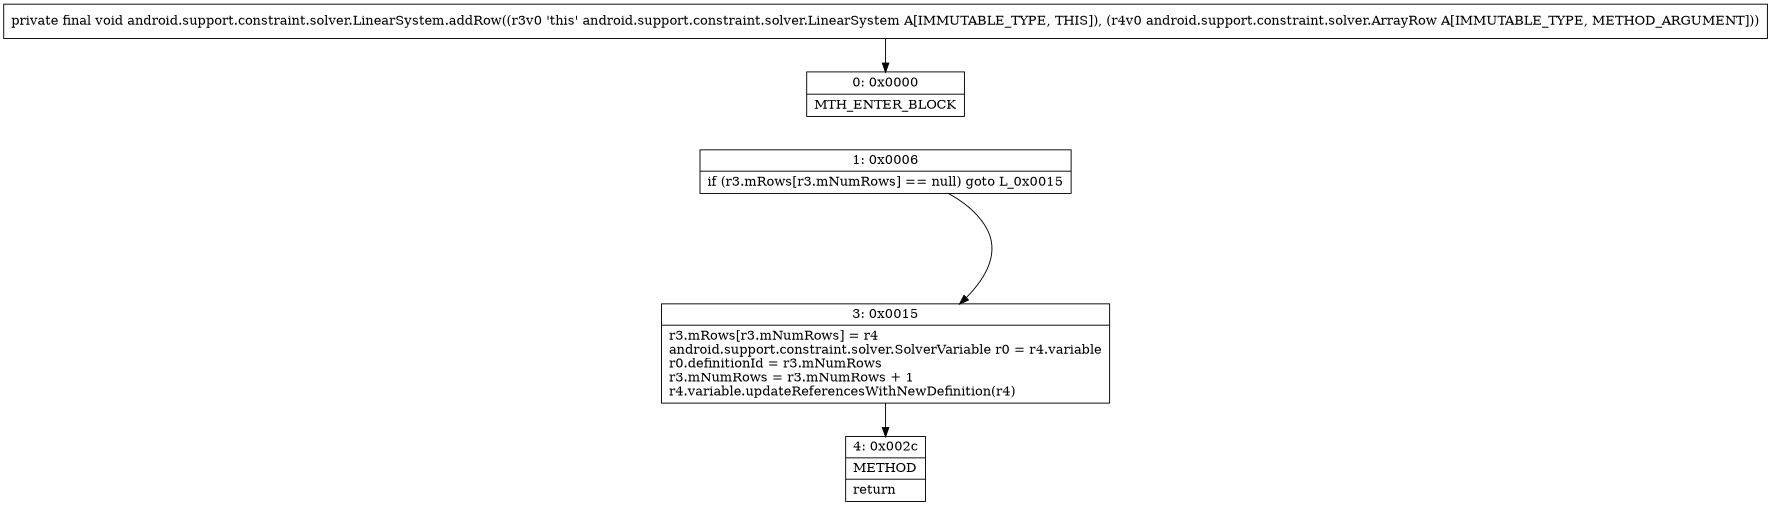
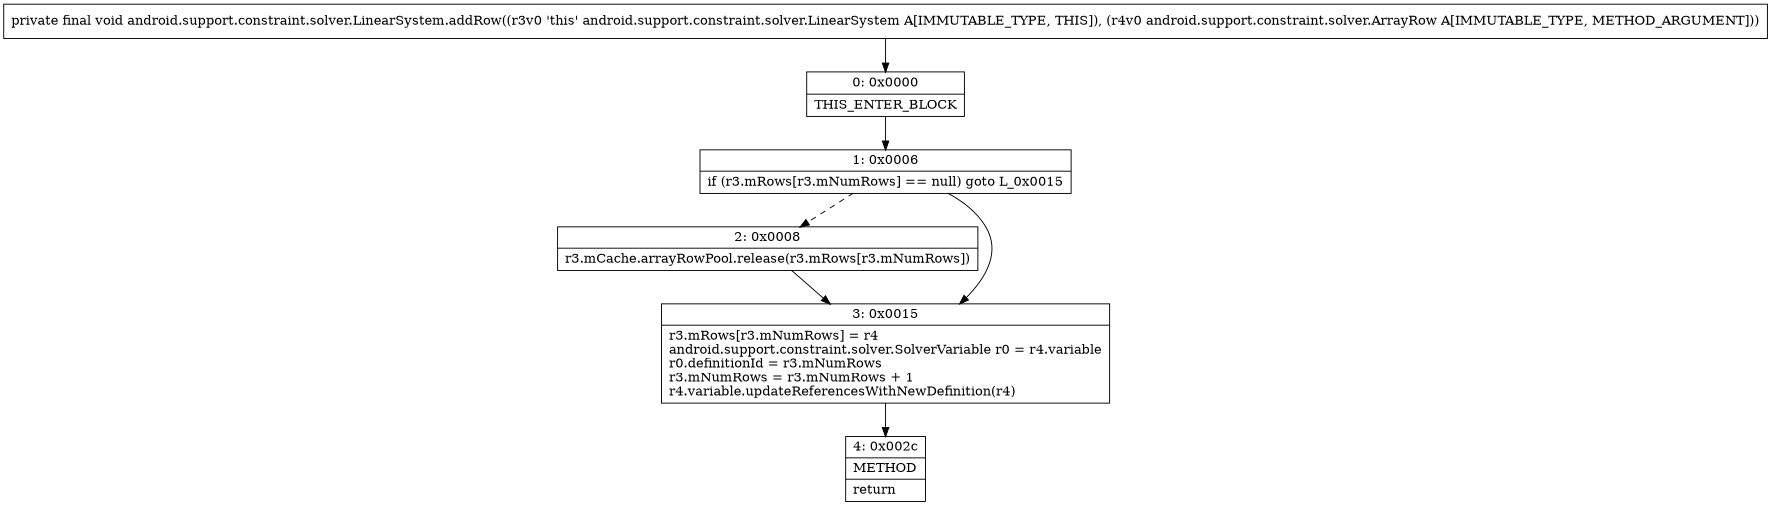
node "0: 0x0000": text "MTH_ENTER_BLOCK" -> "THIS_ENTER_BLOCK"
edge "0: 0x0000" -> "1: 0x0006": added
node "2: 0x0008": added
